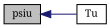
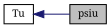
edge "Tu" -> "psiu": reversed
